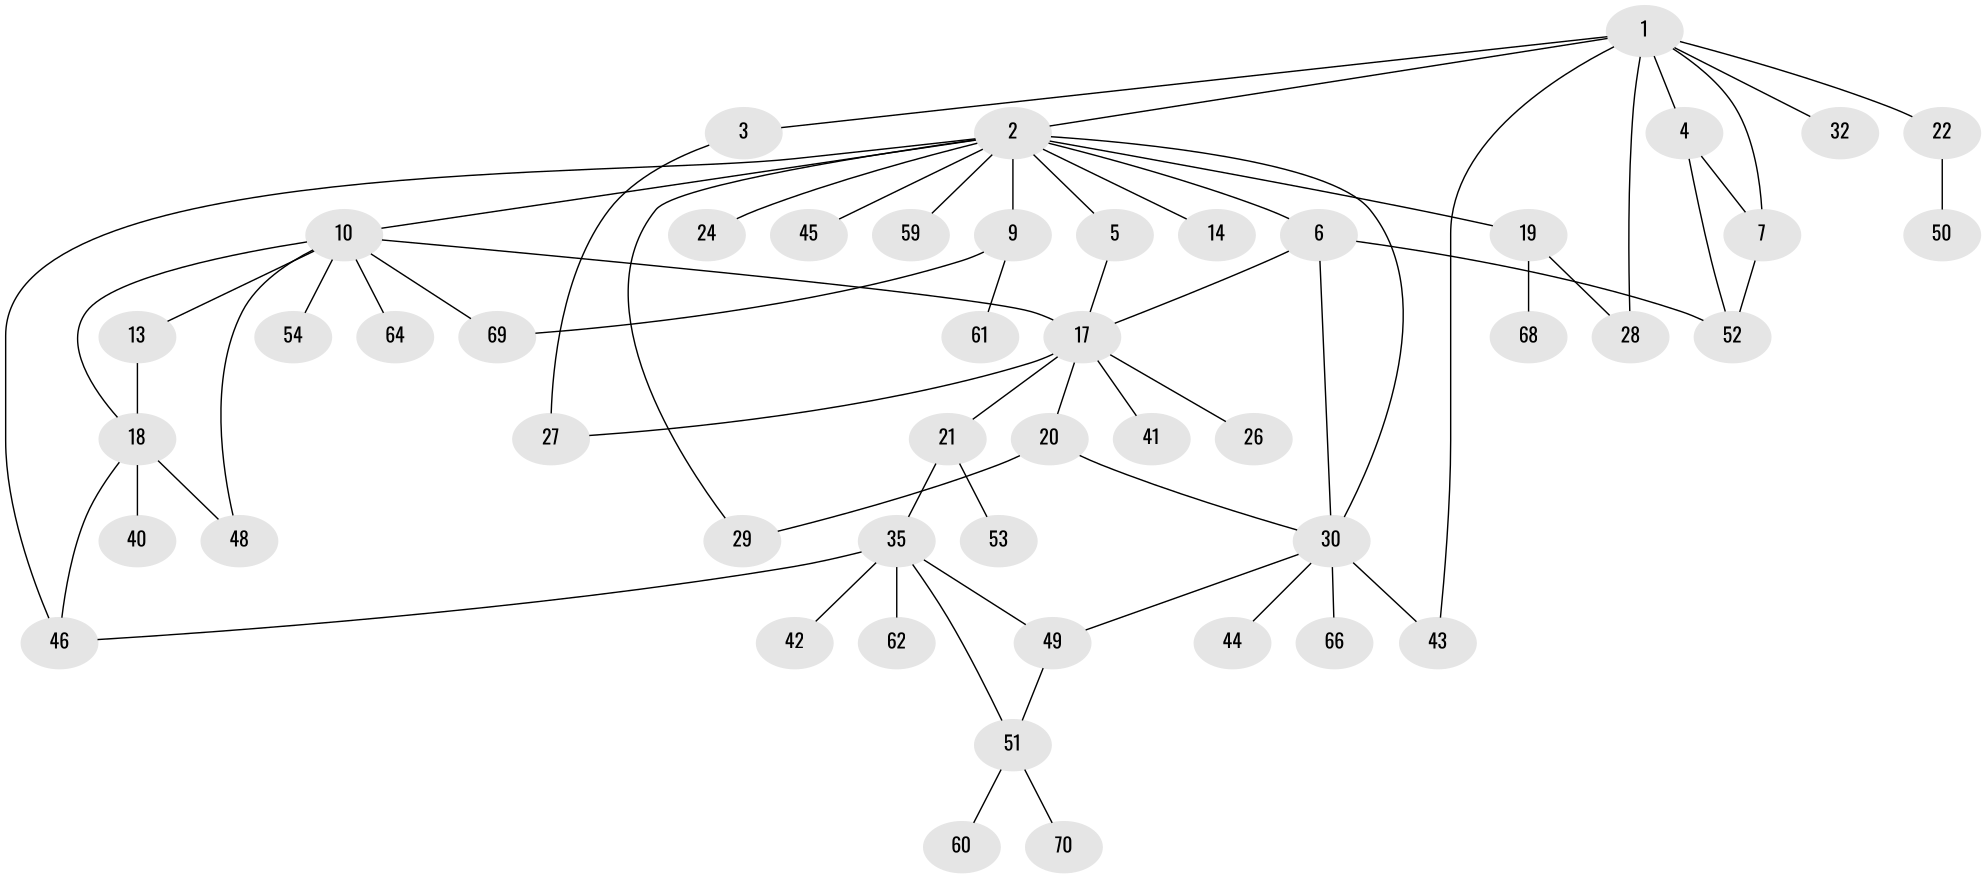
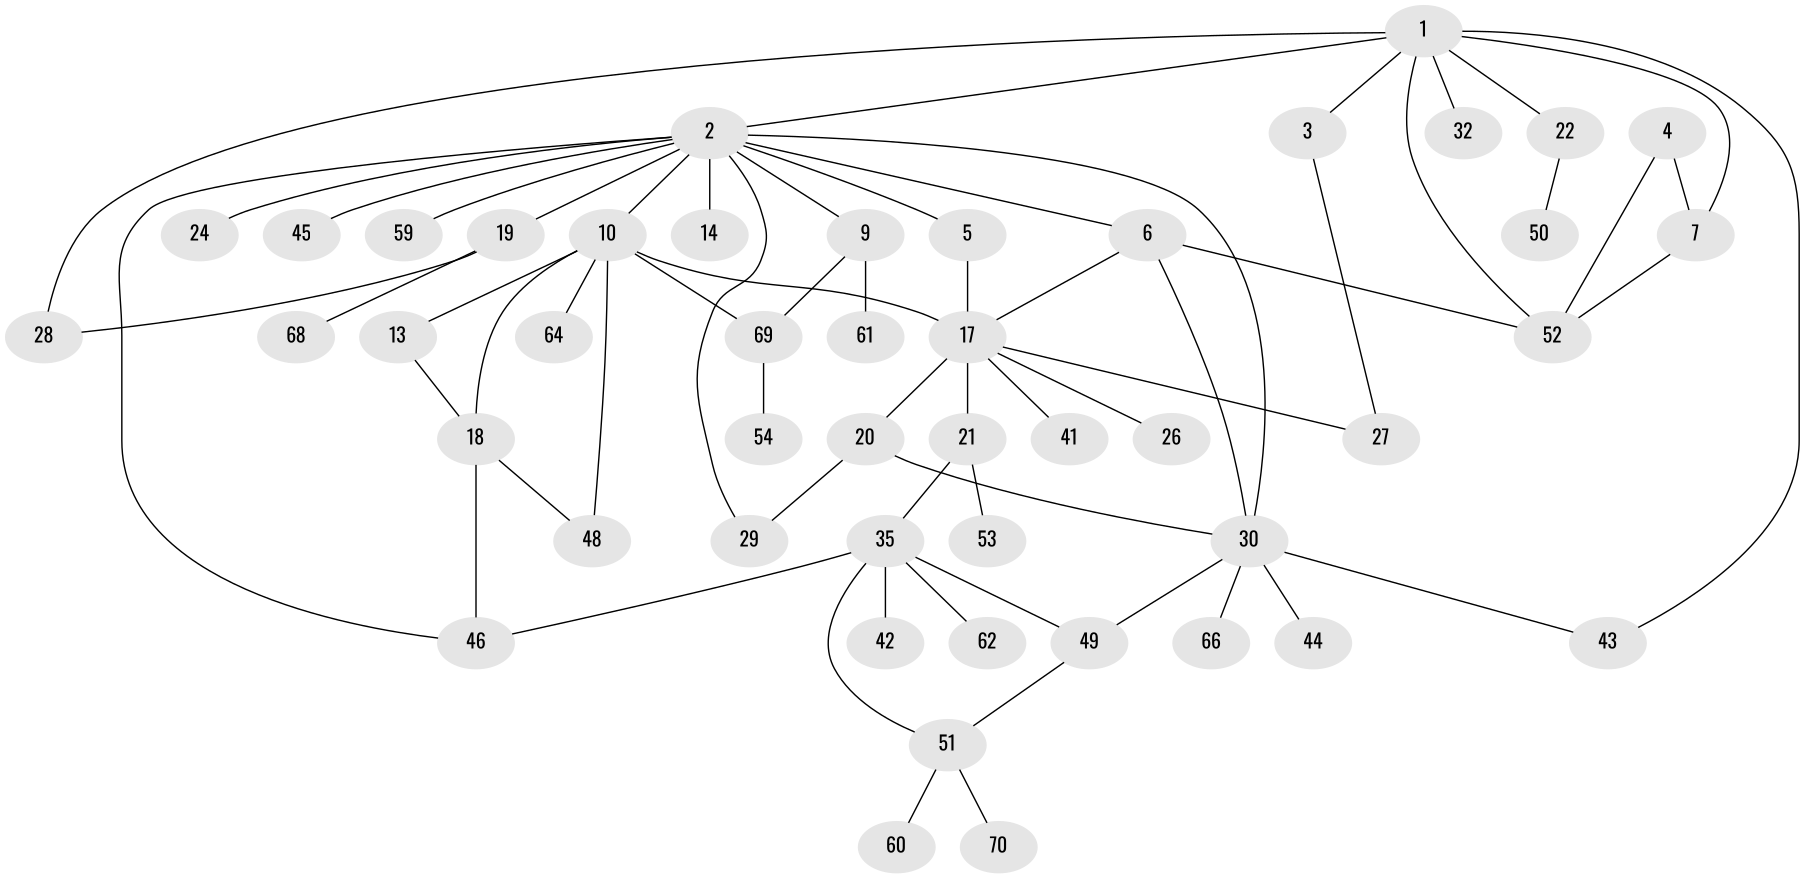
edge "1" -- "4": now "1" -- "52"
edge "10" -- "54": now "69" -- "54"
node "40": removed
